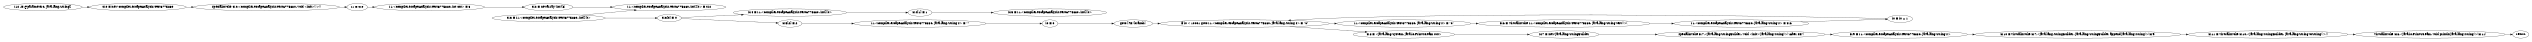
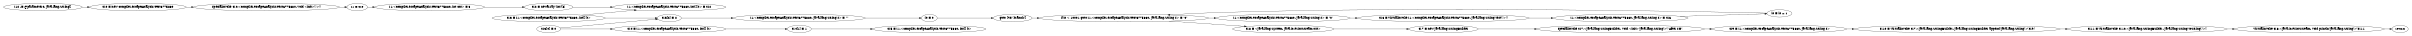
edge "$r3 = r1.<compiler.escapeAnalysis.Test6775880: int[] b>" -> "$r3[0] = 0": now "$r3 = r1.<compiler.escapeAnalysis.Test6775880: int[] b>" -> "$r5[2] = 2"
